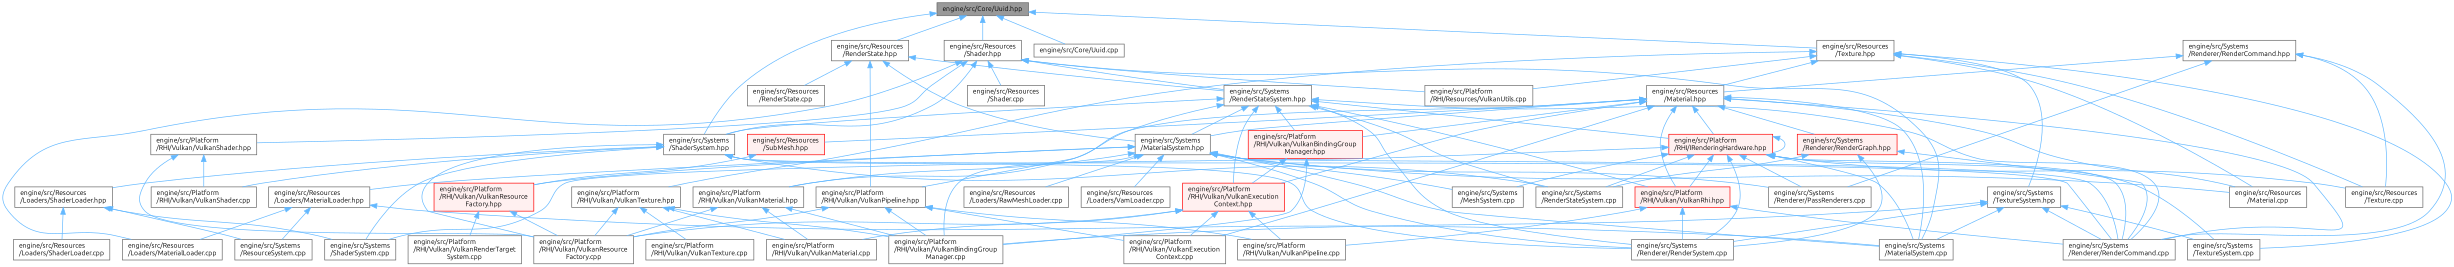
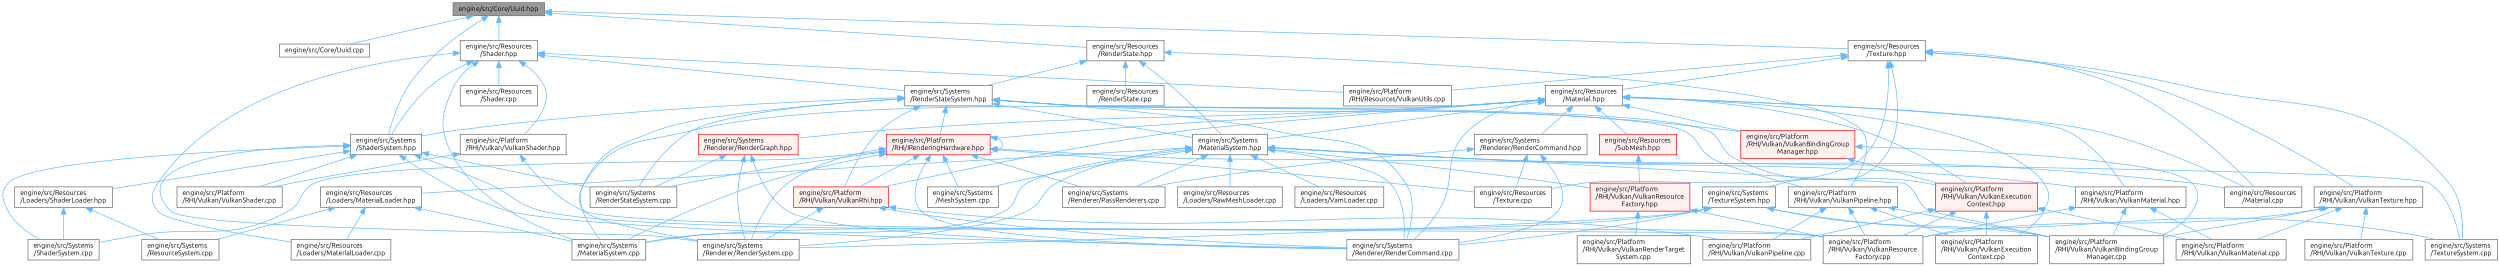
edge "engine/src/Resources /Material.hpp" -> "engine/src/Systems /Renderer/RenderCommand.hpp": reversed
node "engine/src/Resources /Loaders/ShaderLoader.cpp": removed
